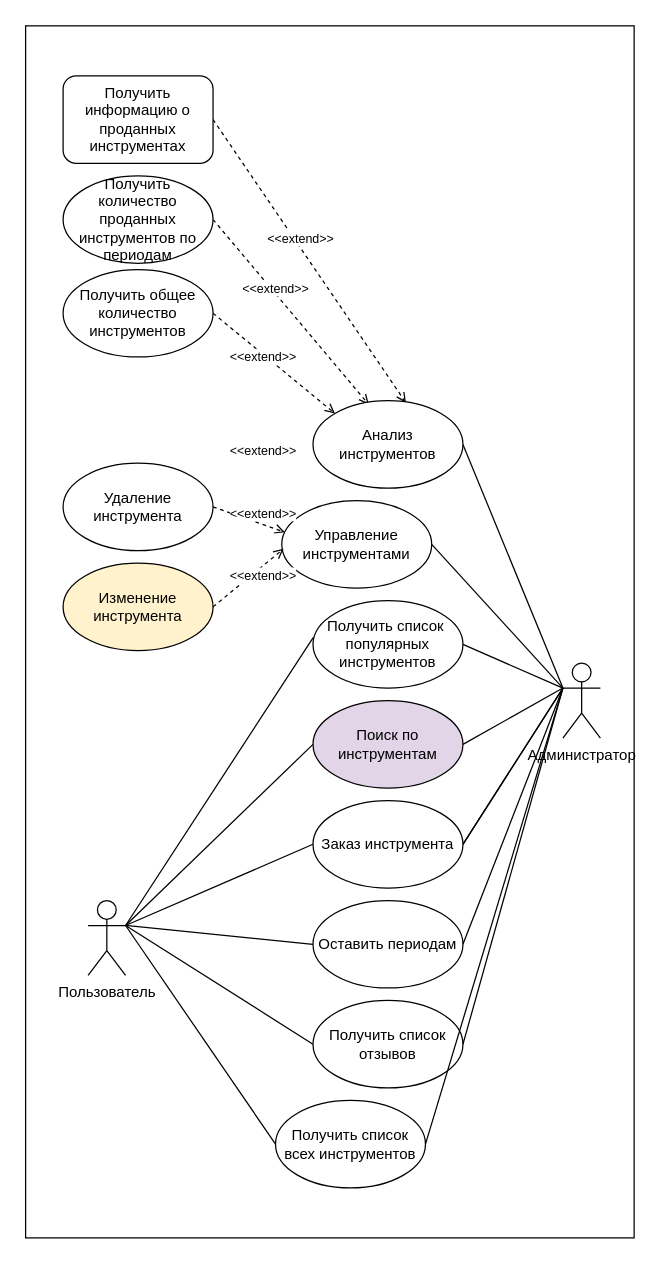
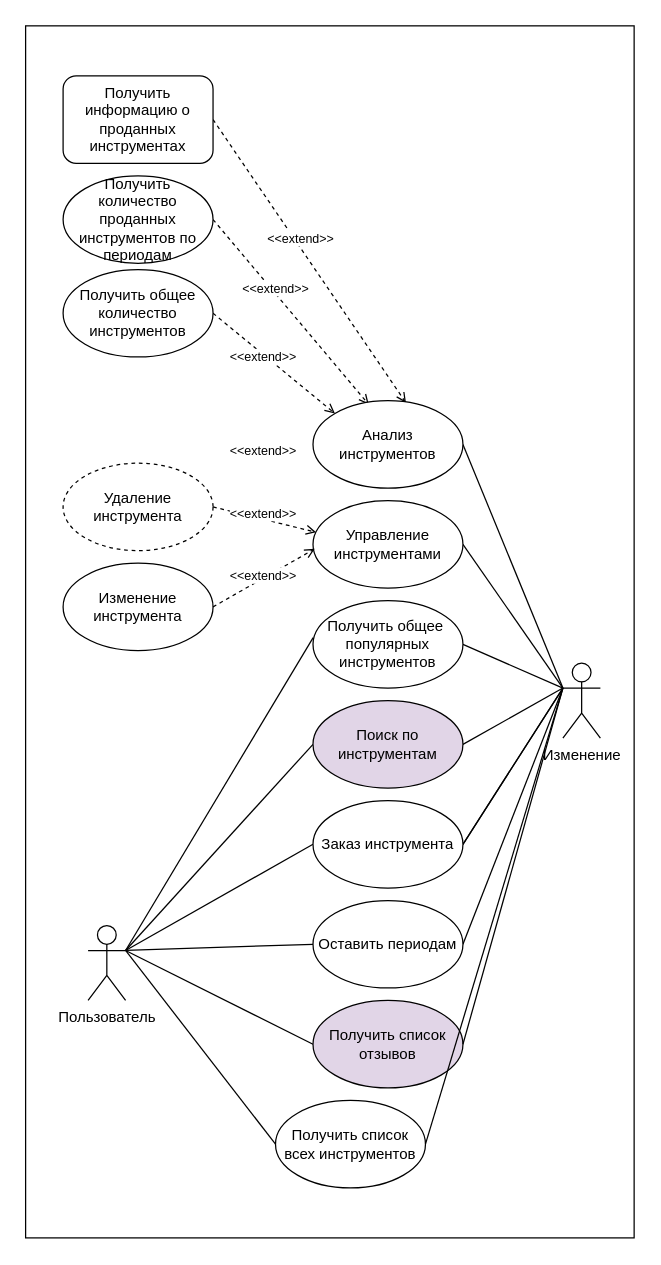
node "Удаление инструмента": style solid -> dashed
node "Управление инструментами": moved (357, 544) -> (388, 544)
node "Изменение инструмента": fillcolor #fff2cc -> #ffffff
node "Получить список популярных инструментов": label "Получить список популярных инструментов" -> "Получить общее популярных инструментов"
node "Администратор": label "Администратор" -> "Изменение"
node "Пользователь": moved (107, 938) -> (107, 963)
node "Получить список отзывов": fillcolor #ffffff -> #e1d5e7
